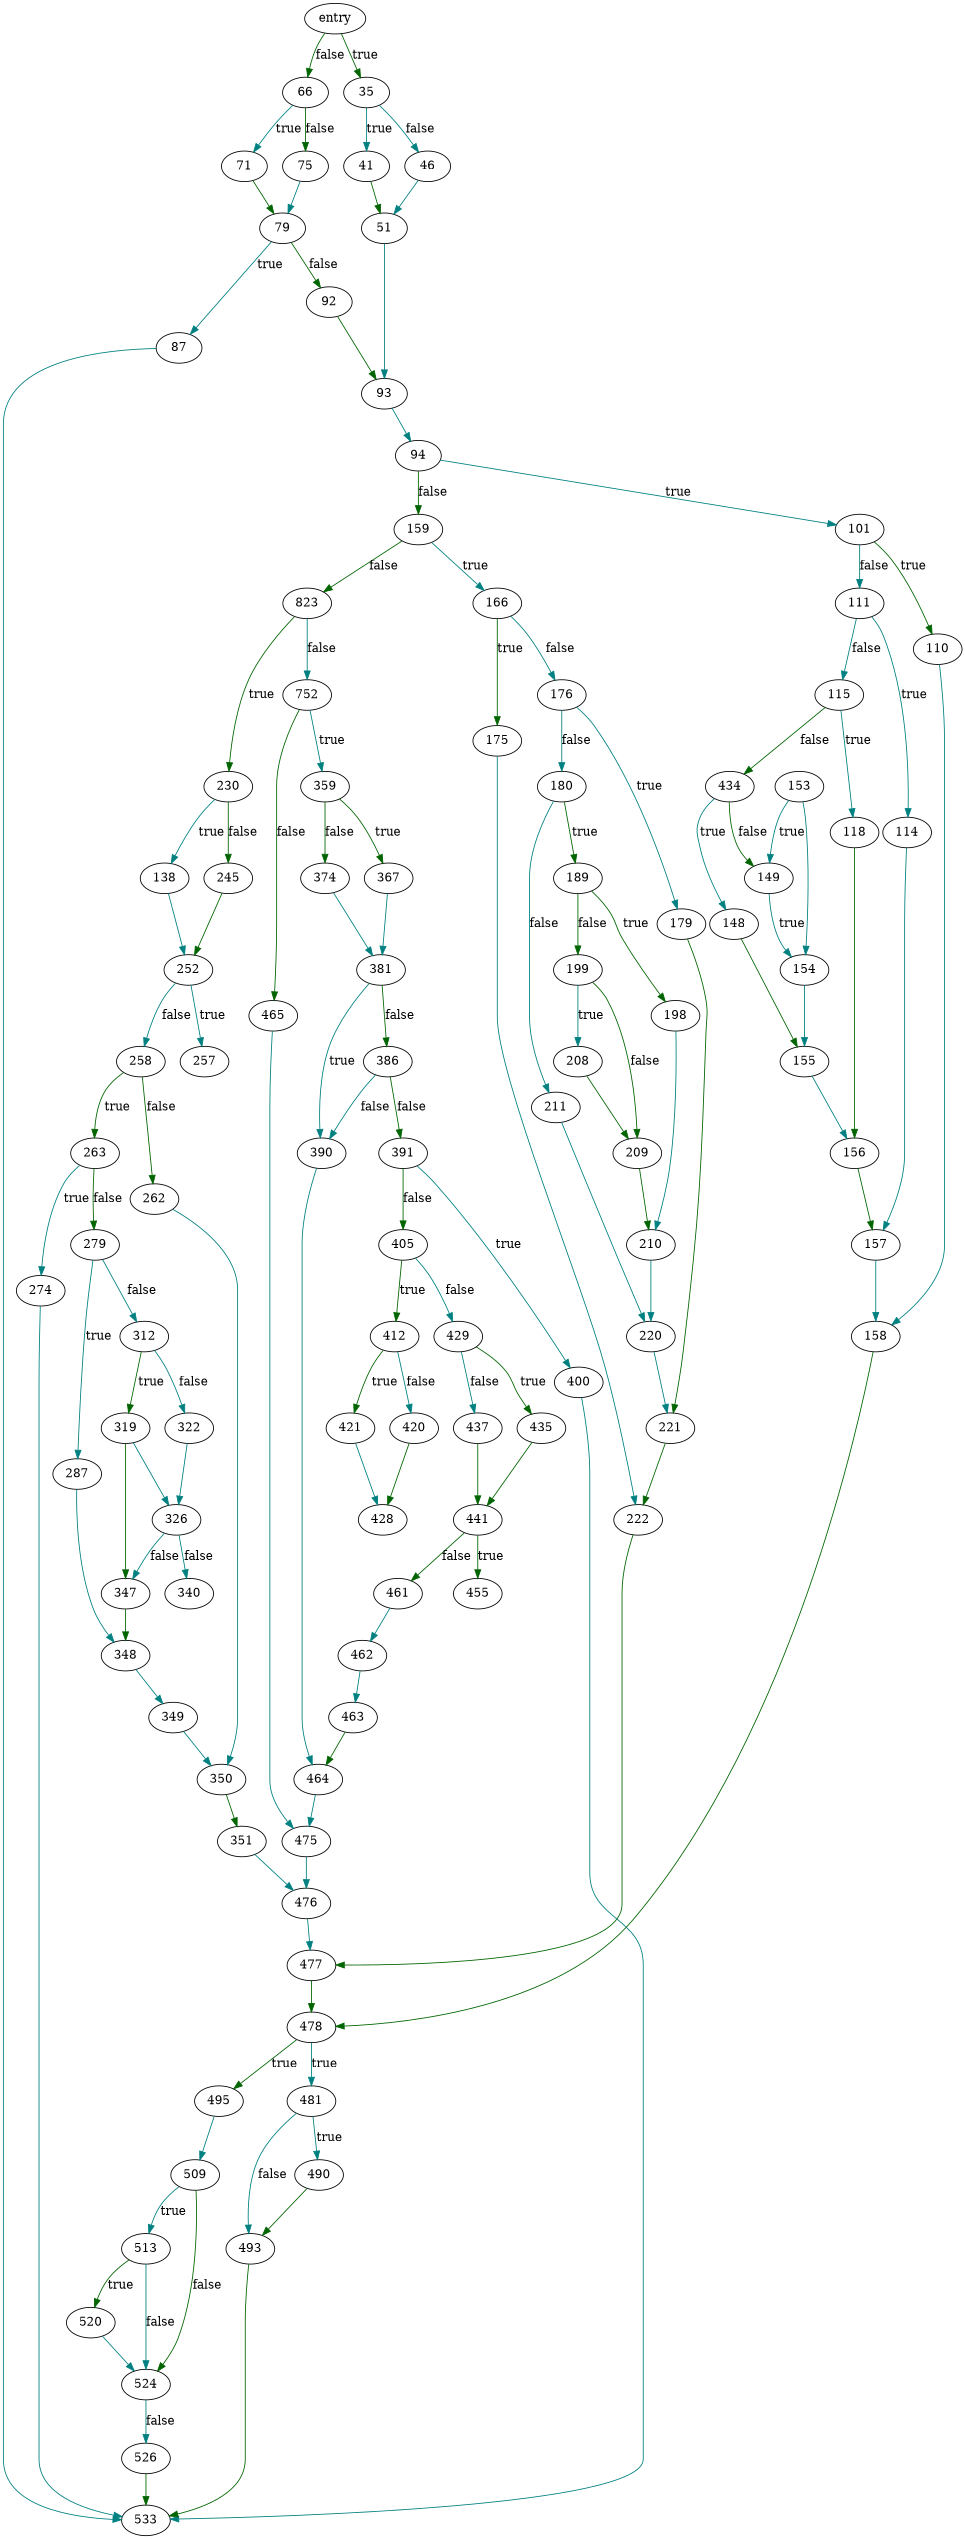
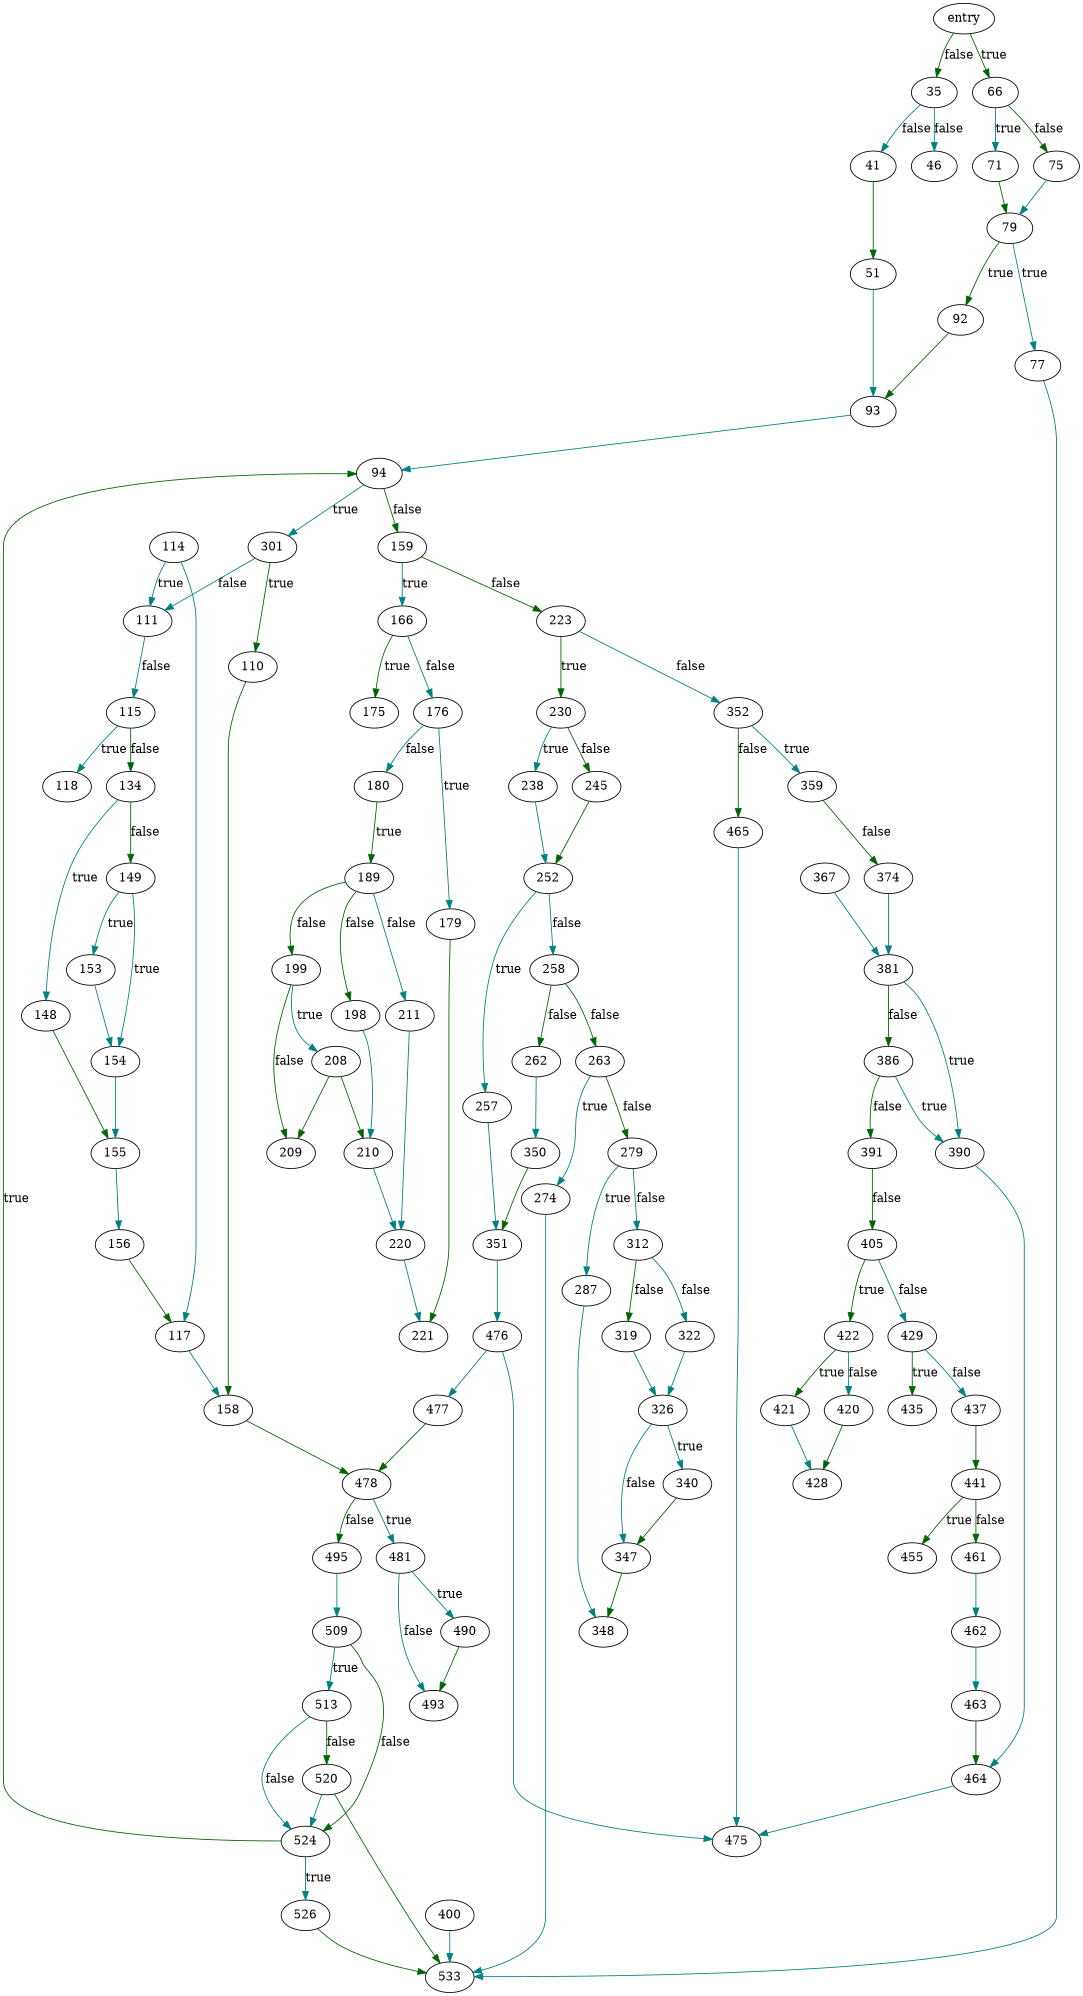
edge "entry" -> "66": label "false" -> "true"
edge "entry" -> "35": label "true" -> "false"
edge "35" -> "41": label "true" -> "false"
edge "46" -> "51": removed
edge "79" -> "92": label "false" -> "true"
node "87": label "87" -> "77"
node "101": label "101" -> "301"
node "823": label "823" -> "223"
node "752": label "752" -> "352"
edge "111" -> "114": reversed
node "434": label "434" -> "134"
edge "359" -> "367": removed, label "true"
edge "153" -> "149": reversed
node "138": label "138" -> "238"
edge "189" -> "198": label "true" -> "false"
edge "180" -> "211": now "189" -> "211"
edge "118" -> "156": removed
edge "110" -> "158": color teal -> darkgreen
edge "258" -> "263": label "true" -> "false"
edge "386" -> "390": label "false" -> "true"
edge "524" -> "94": added, label "true"
edge "257" -> "351": added
edge "209" -> "210": now "208" -> "210"
node "157": label "157" -> "117"
edge "391" -> "400": removed, label "true"
node "412": label "412" -> "422"
edge "312" -> "319": label "true" -> "false"
edge "435" -> "441": removed
edge "319" -> "347": now "340" -> "347"
node "222": removed
edge "326" -> "340": label "false" -> "true"
node "349": removed
edge "475" -> "476": reversed
edge "478" -> "495": label "true" -> "false"
edge "513" -> "520": label "true" -> "false"
edge "493" -> "533": now "520" -> "533"
edge "524" -> "526": label "false" -> "true"
